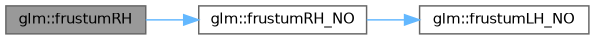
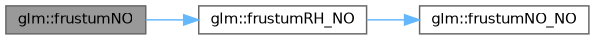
node "glm::frustumRH": label "glm::frustumRH" -> "glm::frustumNO"
node "glm::frustumLH_NO": label "glm::frustumLH_NO" -> "glm::frustumNO_NO"
